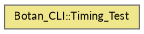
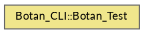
node "Botan_CLI::Timing_Test": label "Botan_CLI::Timing_Test" -> "Botan_CLI::Botan_Test"
